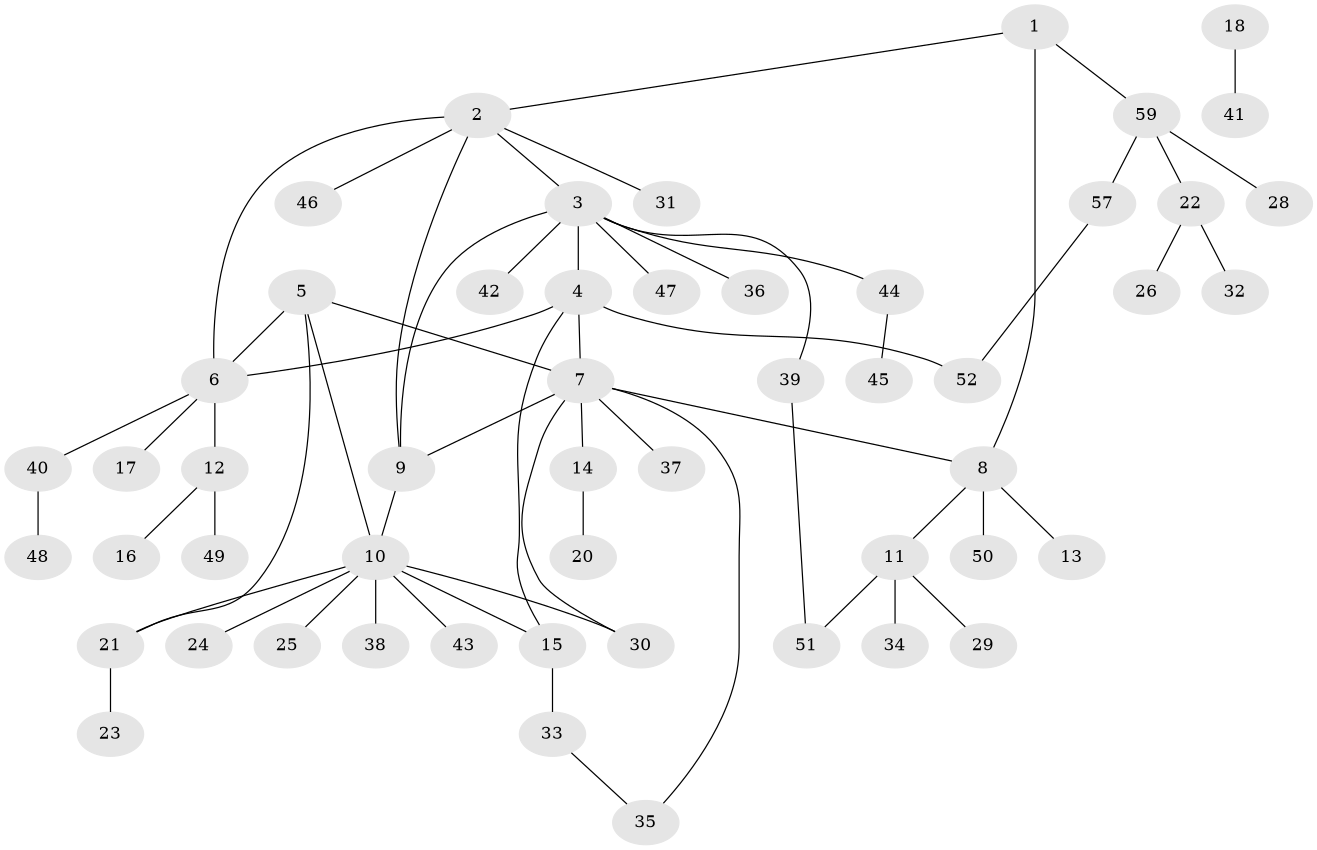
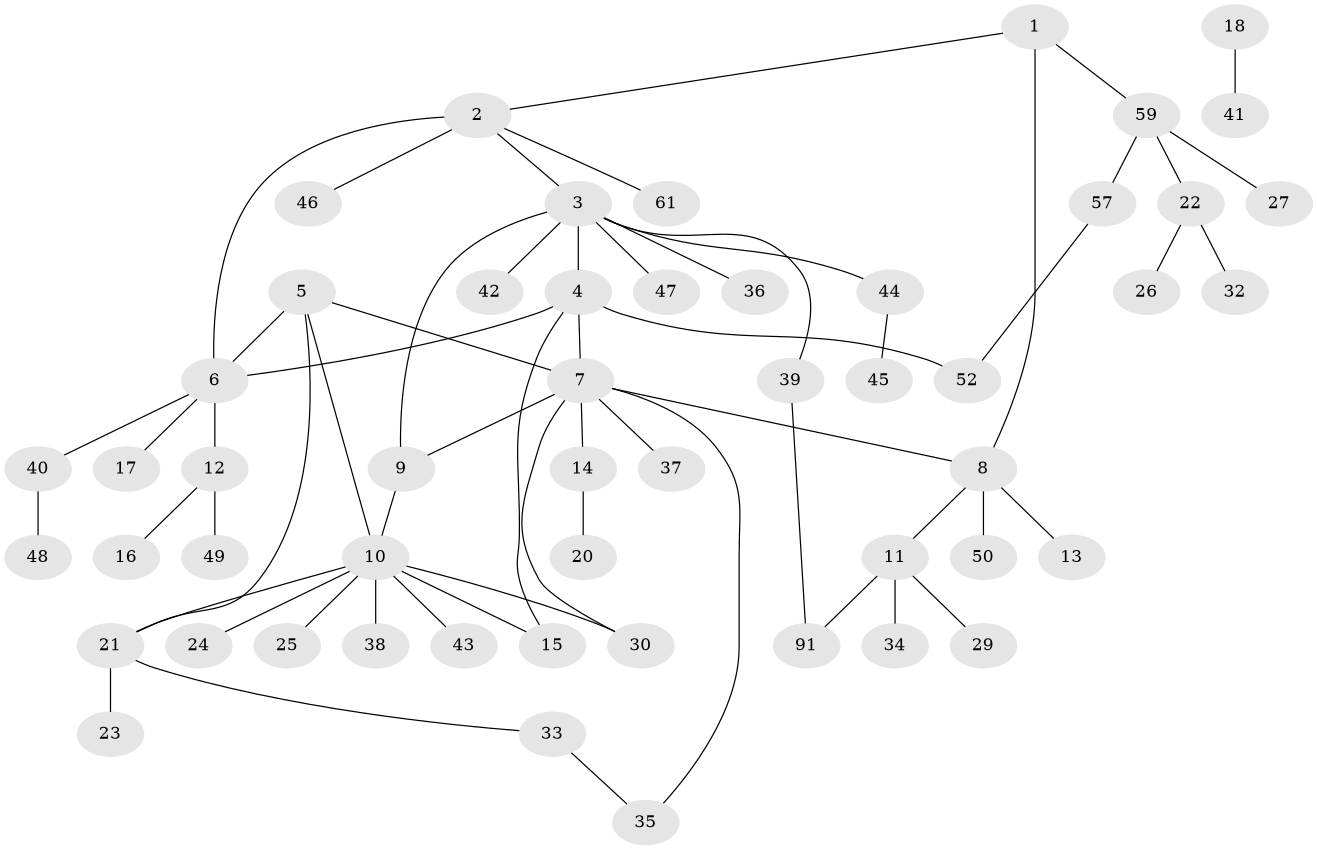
node "31": label "31" -> "61"
node "28": label "28" -> "27"
edge "2" -- "9": removed
node "51": label "51" -> "91"
edge "15" -- "33": now "21" -- "33"
